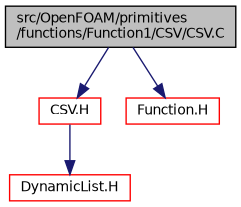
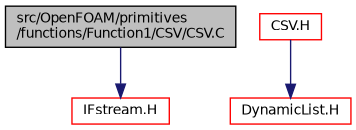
edge "src/OpenFOAM/primitives /functions/Function1/CSV/CSV.C" -> "CSV.H": removed
node "Function.H": label "Function.H" -> "IFstream.H"
